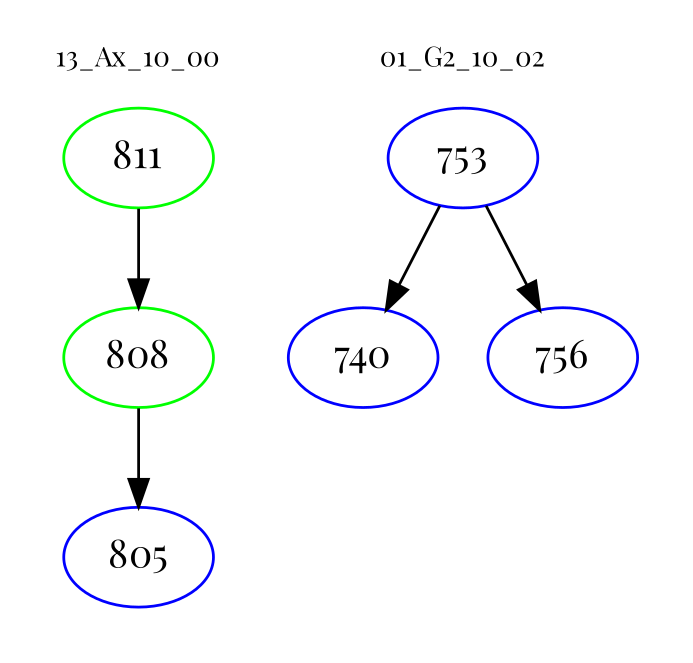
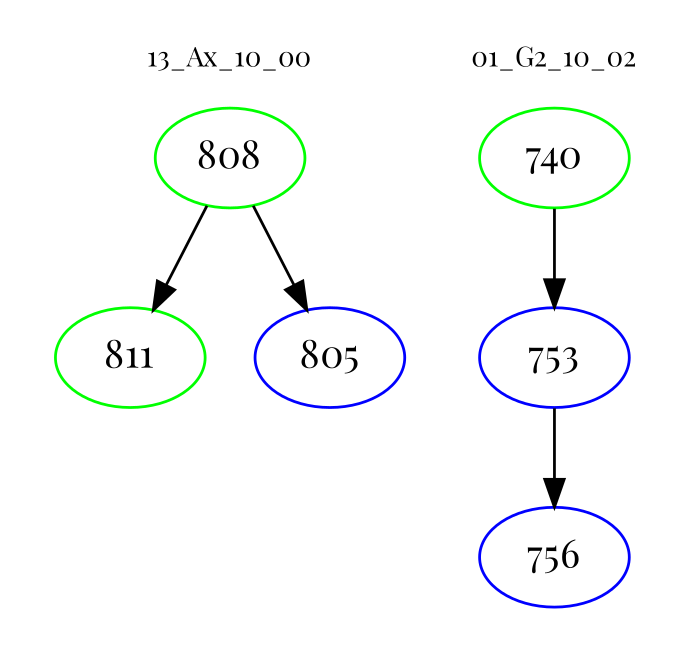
edge "811" -> "808": reversed
edge "753" -> "740": reversed
node "740": color blue -> green
